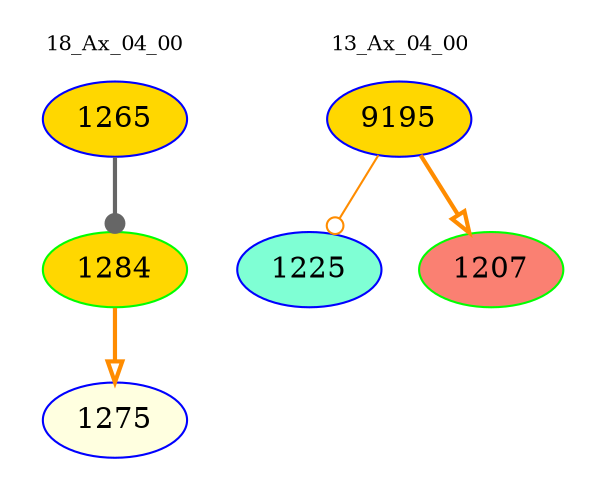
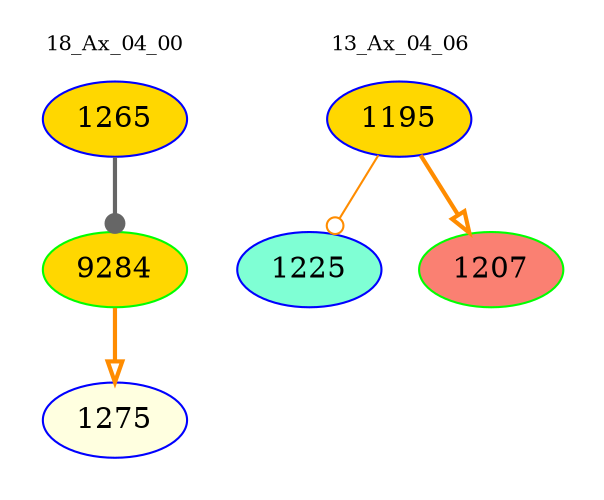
cluster "13_Ax_04_00": label "13_Ax_04_00" -> "13_Ax_04_06"
node "9195": label "9195" -> "1195"
node "1284": label "1284" -> "9284"
